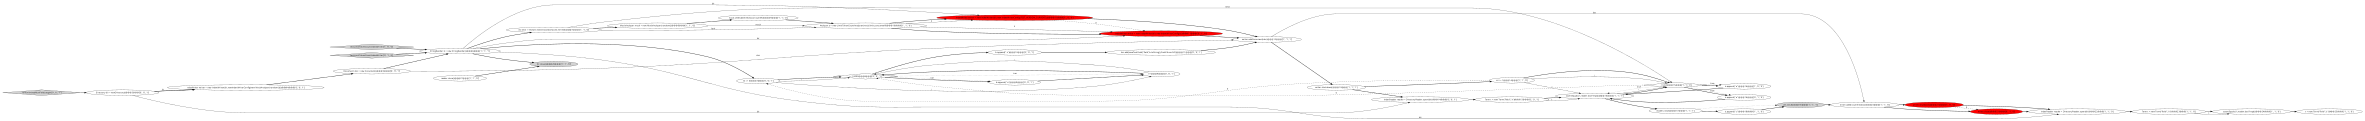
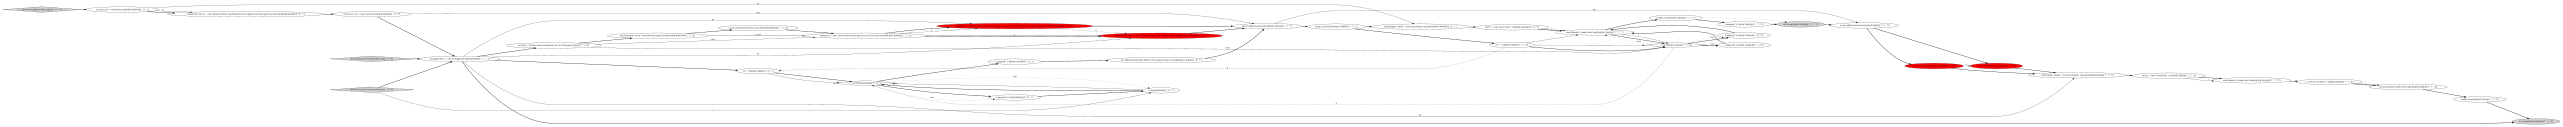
node "assertEquals(0,reader.docFreq(t))@@@26@@@['1', '1', '0']": added
edge "int i = 0@@@7@@@['0', '0', '1']" -> "i++@@@9@@@['0', '0', '1']": now "testLimitTokenCountIndexWriter['1', '0', '0']" -> "i++@@@9@@@['0', '0', '1']"
